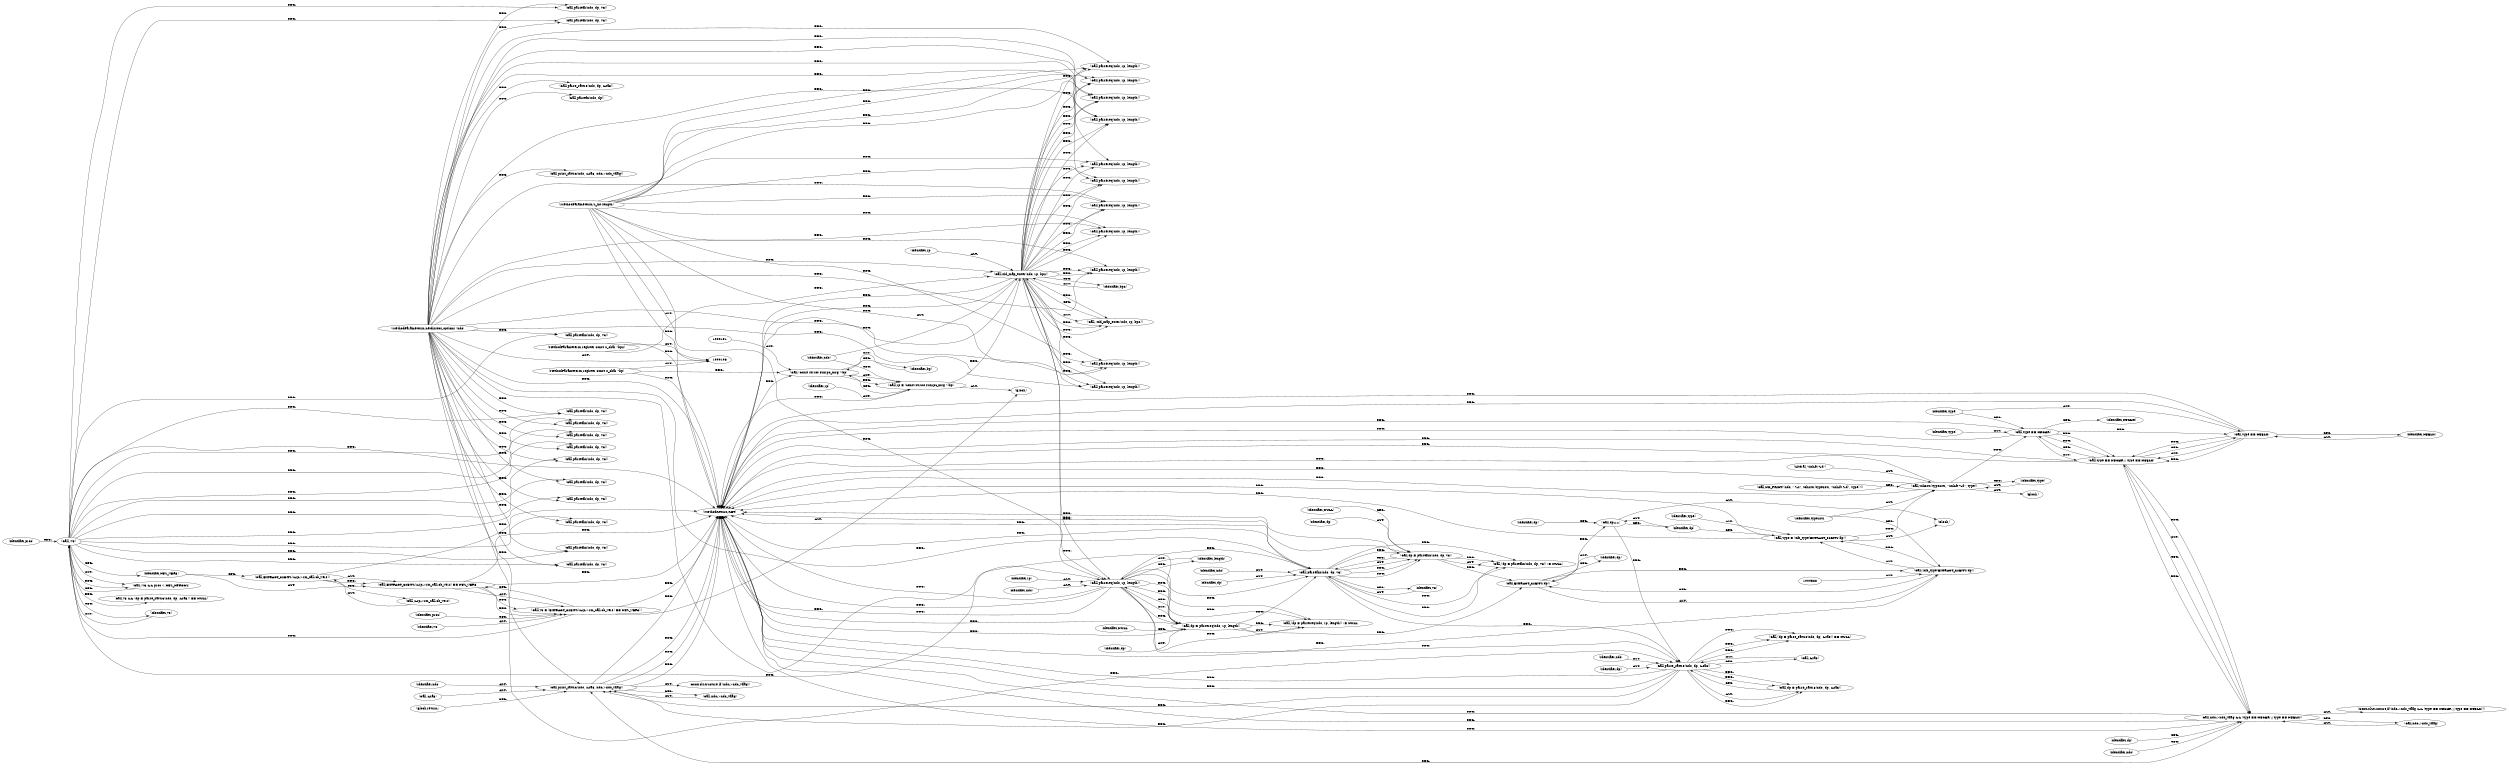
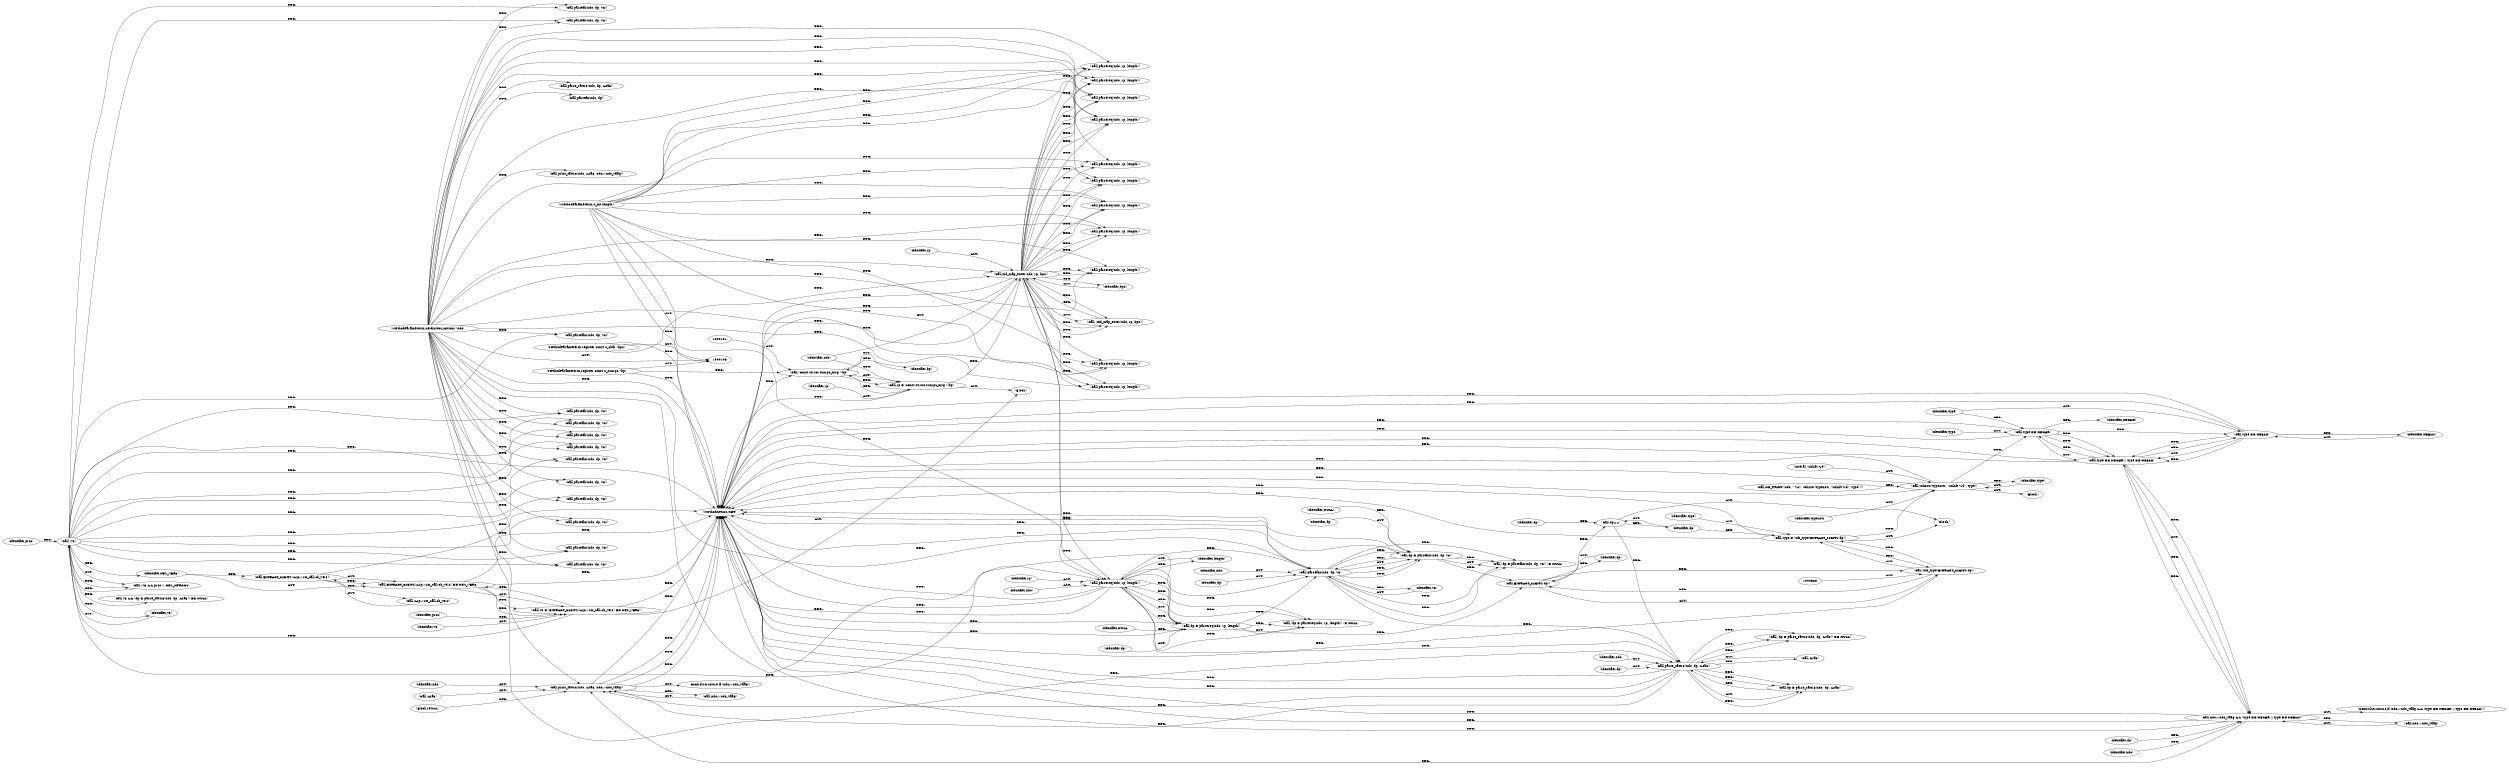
node "(MethodParameterIn,register const u_char *bp)": label "(MethodParameterIn,register const u_char *bp)" -> "(MethodParameterIn,register const u_sunrpc *bp)"
edge "(Identifier,type2str)" -> "(Call,(nfs_type)EXTRACT_32BITS(dp))": now "(Call,type = (nfs_type)EXTRACT_32BITS(dp))" -> "(Call,(nfs_type)EXTRACT_32BITS(dp))"
